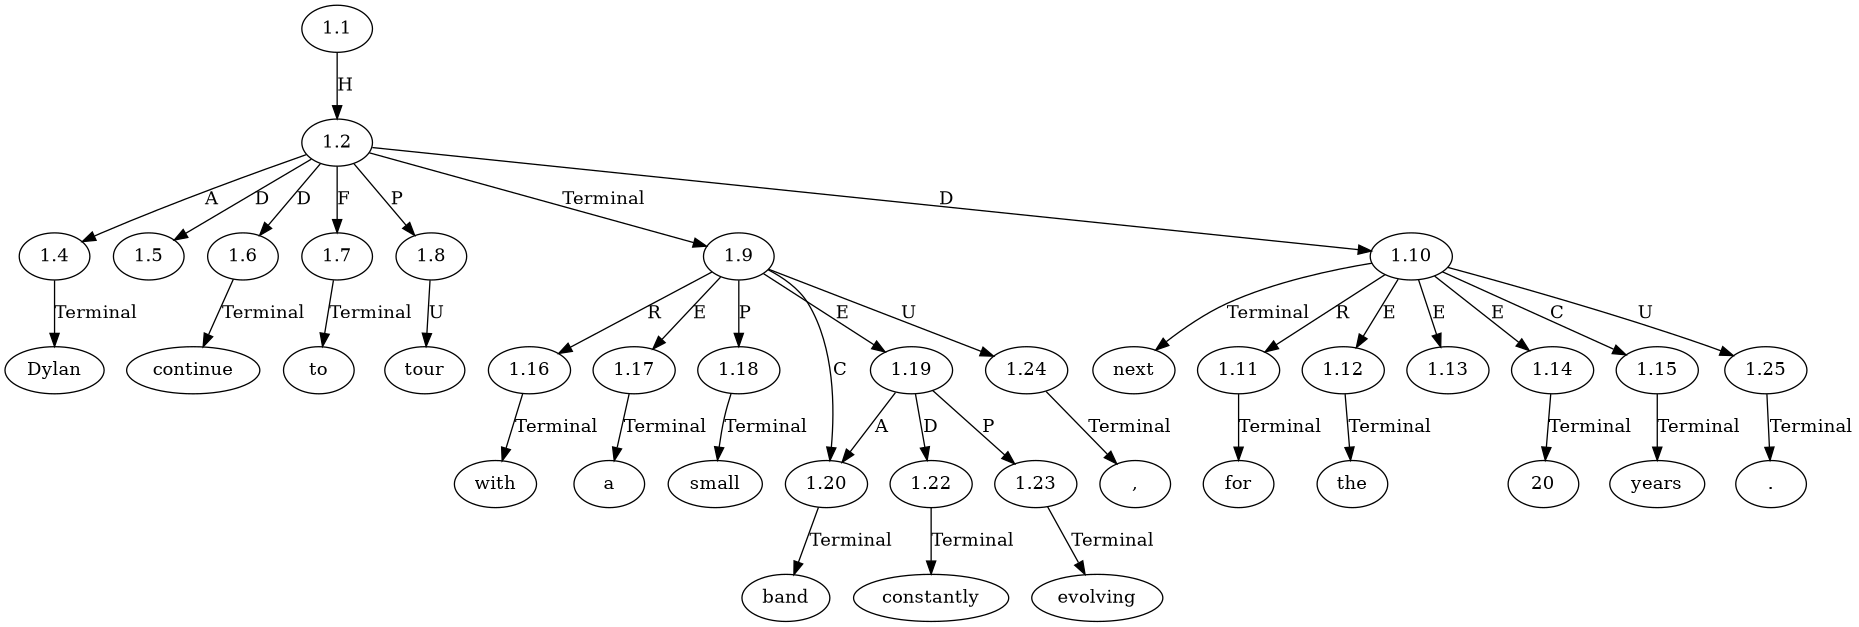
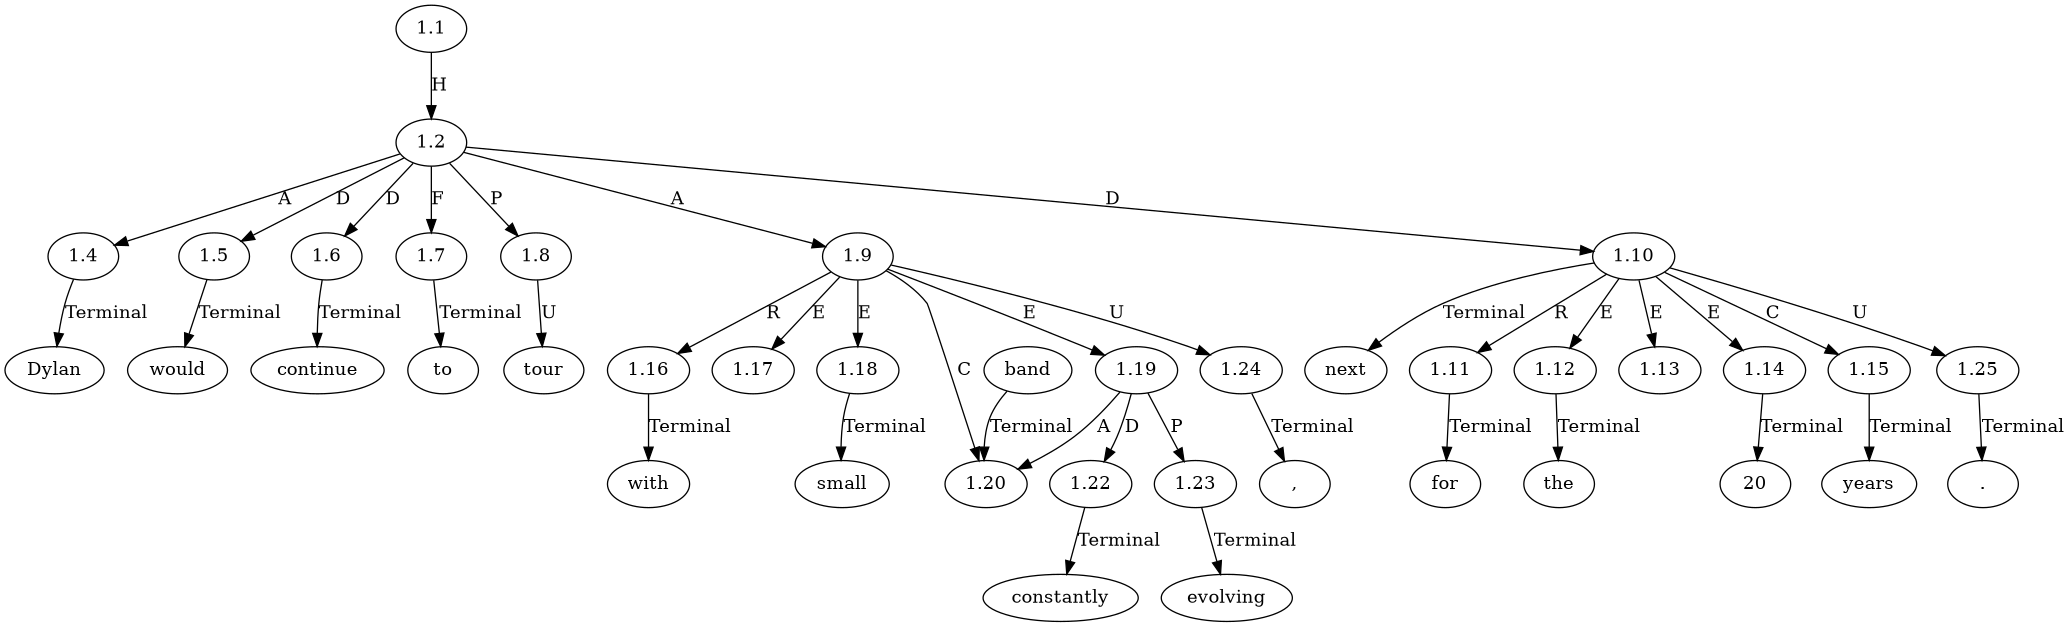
edge "1.2" -> "1.9": label "Terminal" -> "A"
edge "1.9" -> "1.18": label "P" -> "E"
node "would": added
node "a": removed
edge "1.20" -> "band": reversed
